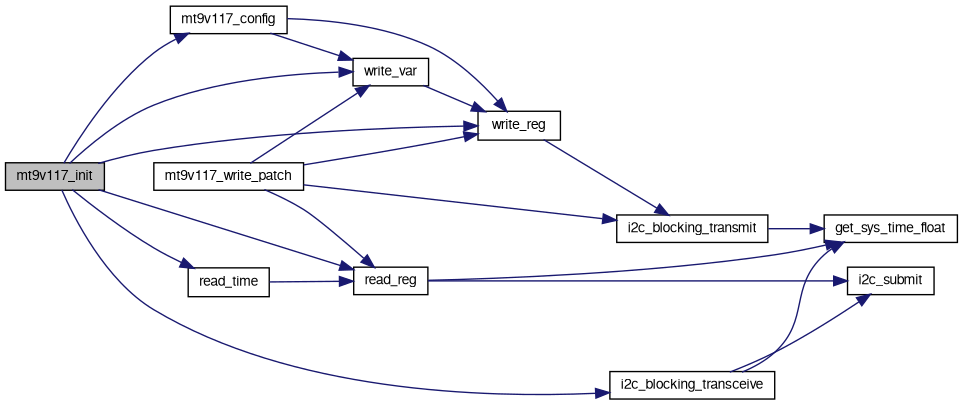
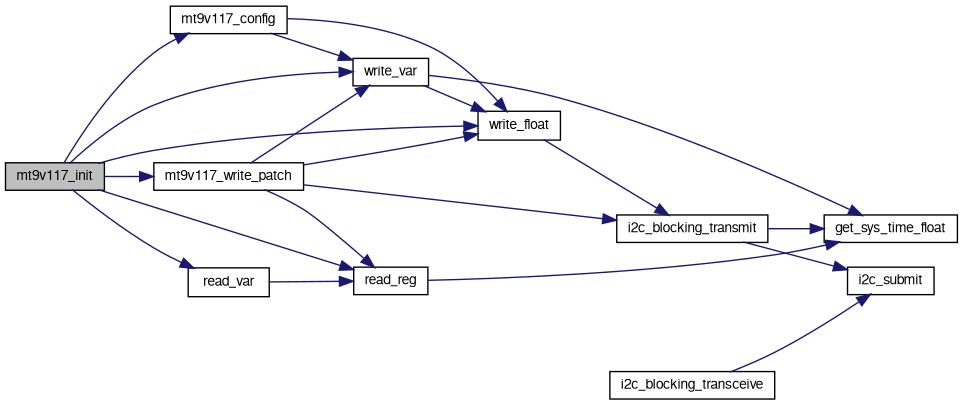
node "write_reg": label "write_reg" -> "write_float"
edge "read_reg" -> "i2c_submit": now "i2c_blocking_transmit" -> "i2c_submit"
node "read_time": label "read_time" -> "read_var"
edge "i2c_blocking_transceive" -> "get_sys_time_float": now "write_var" -> "get_sys_time_float"
edge "mt9v117_init" -> "i2c_blocking_transceive": now "mt9v117_init" -> "mt9v117_write_patch"
